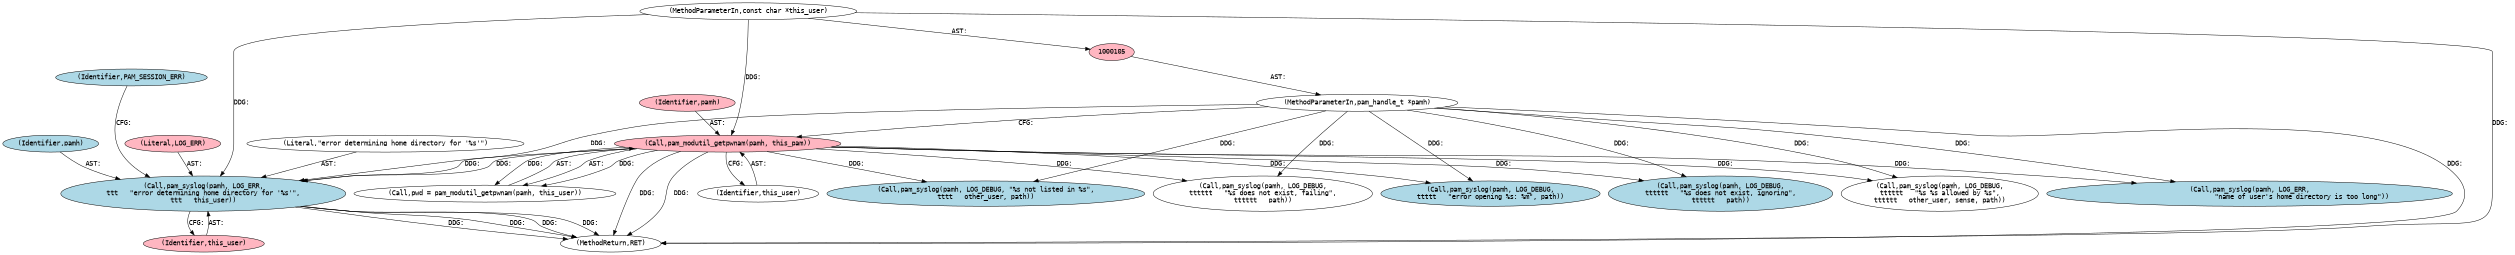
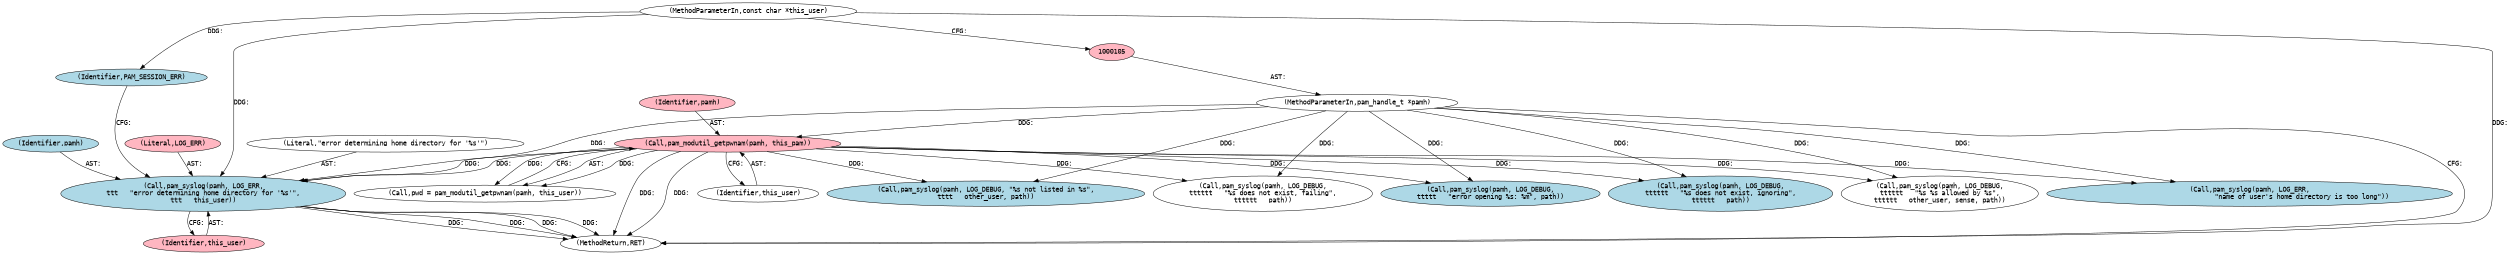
edge "(MethodParameterIn,const char *this_user)" -> "1000105": label "AST: " -> "CFG: "
edge "(MethodParameterIn,const char *this_user)" -> "(Call,pam_modutil_getpwnam(pamh, this_pam))": now "(MethodParameterIn,const char *this_user)" -> "(Identifier,PAM_SESSION_ERR)"
edge "(MethodParameterIn,pam_handle_t *pamh)" -> "(Call,pam_modutil_getpwnam(pamh, this_pam))": label "CFG: " -> "DDG: "
edge "(Call,pwd = pam_modutil_getpwnam(pamh, this_user))" -> "(Call,pam_modutil_getpwnam(pamh, this_pam))": label "AST: " -> "CFG: "
edge "(MethodParameterIn,pam_handle_t *pamh)" -> "(MethodReturn,RET)": label "DDG: " -> "CFG: "
